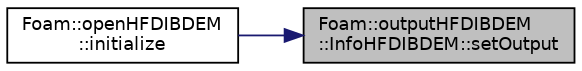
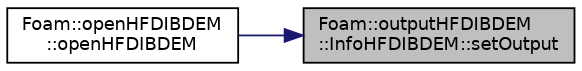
node "Foam::openHFDIBDEM ::initialize": label "Foam::openHFDIBDEM ::initialize" -> "Foam::openHFDIBDEM ::openHFDIBDEM"
